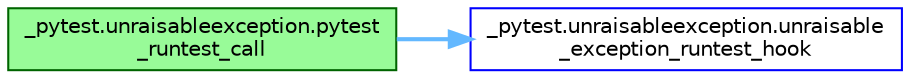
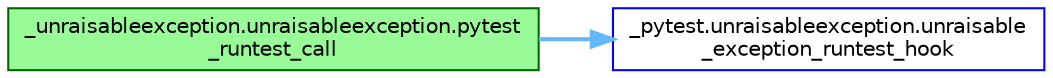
node "_pytest.unraisableexception.pytest _runtest_call": label "_pytest.unraisableexception.pytest _runtest_call" -> "_unraisableexception.unraisableexception.pytest _runtest_call"
